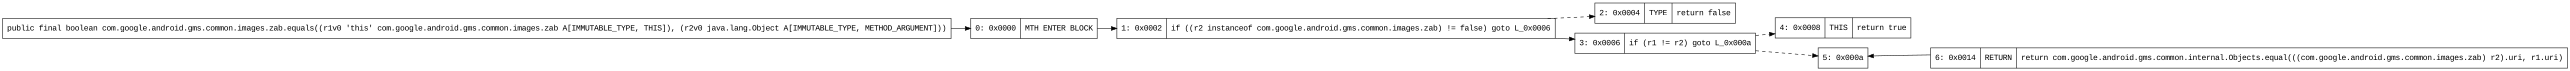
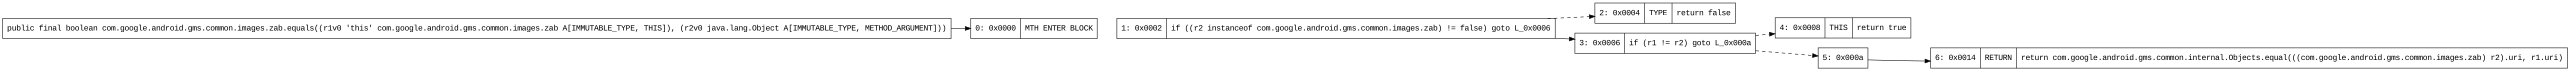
edge "0: 0x0000" -> "1: 0x0002": removed
edge "6: 0x0014" -> "5: 0x000a": reversed
